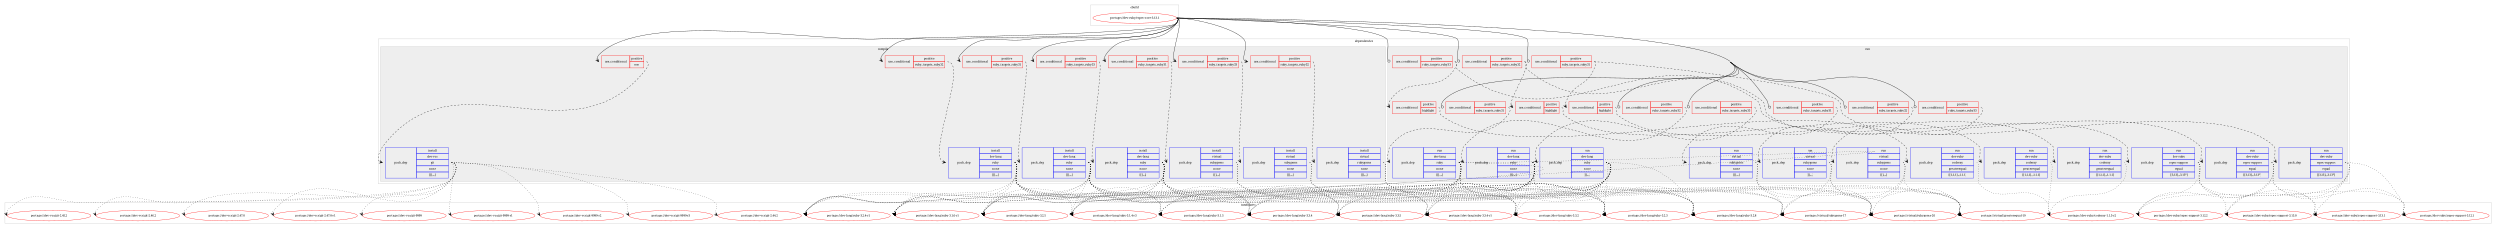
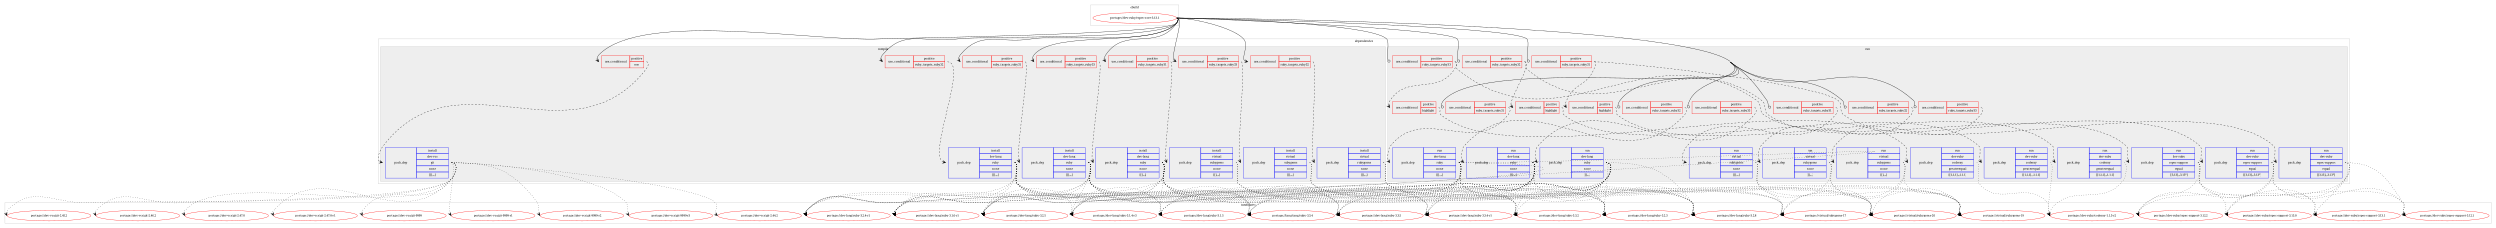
node "portage://dev-lang/ruby-3.3.4": label "portage://dev-lang/ruby-3.3.4" -> "portage://lang-lang/ruby-3.3.4"
node "portage://virtual/greaterequal-19": label "portage://virtual/greaterequal-19" -> "portage://virtual/rubygems-19"
